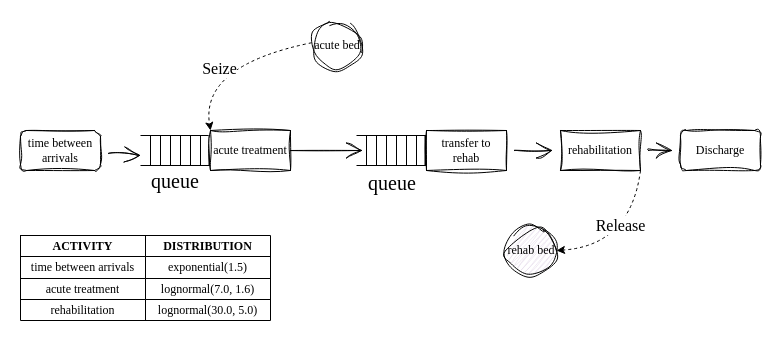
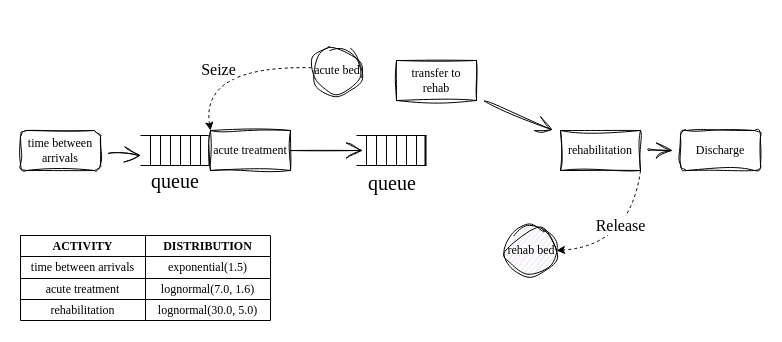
node "acute bed": moved (338, 46) -> (338, 71)
node "transfer to rehab": moved (467, 151) -> (437, 81)
